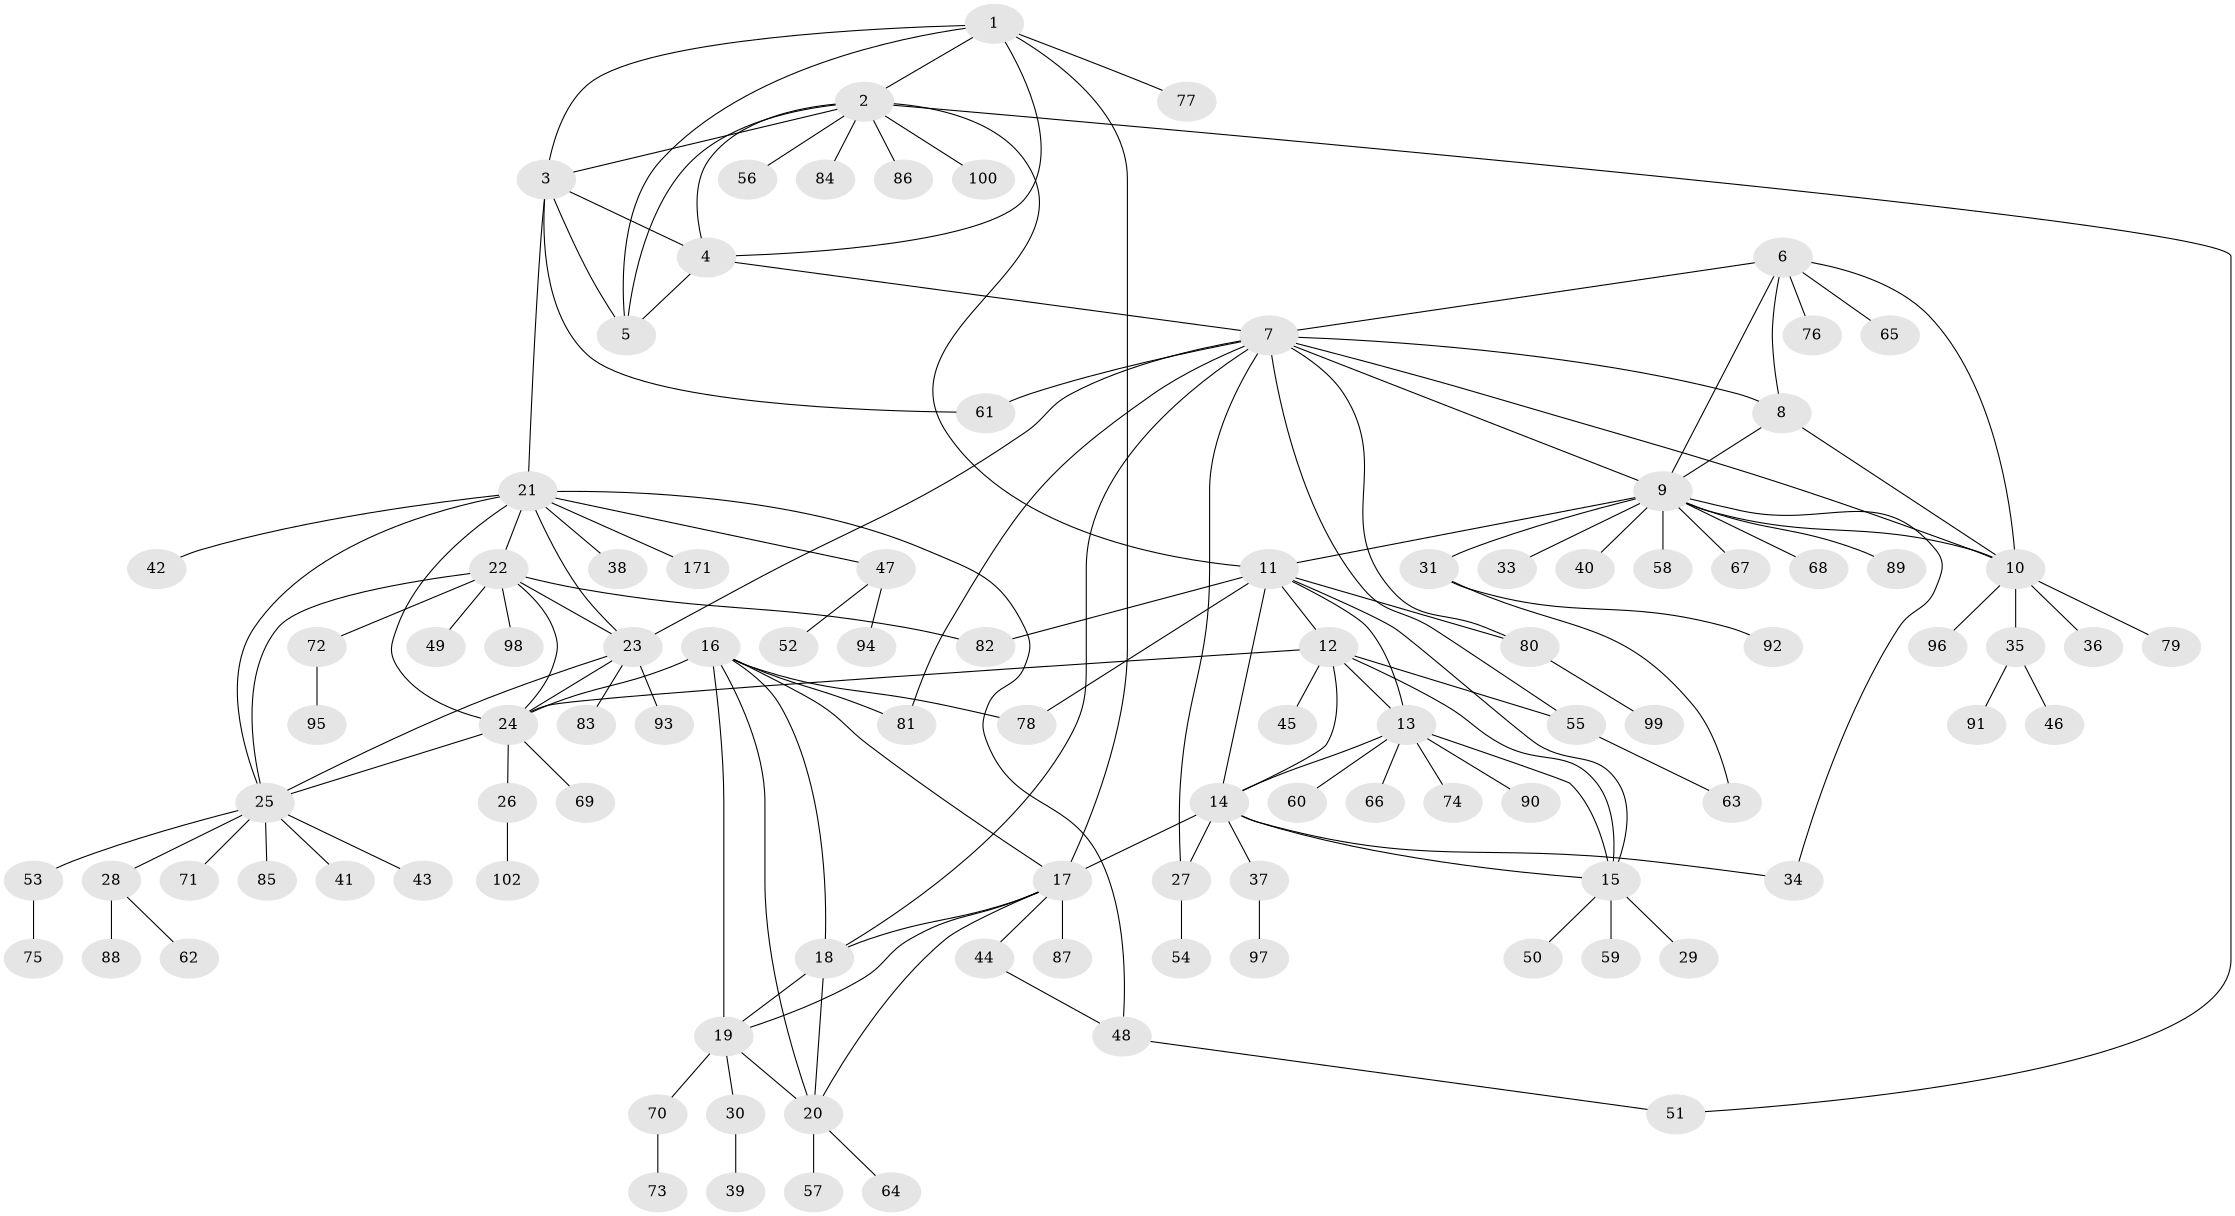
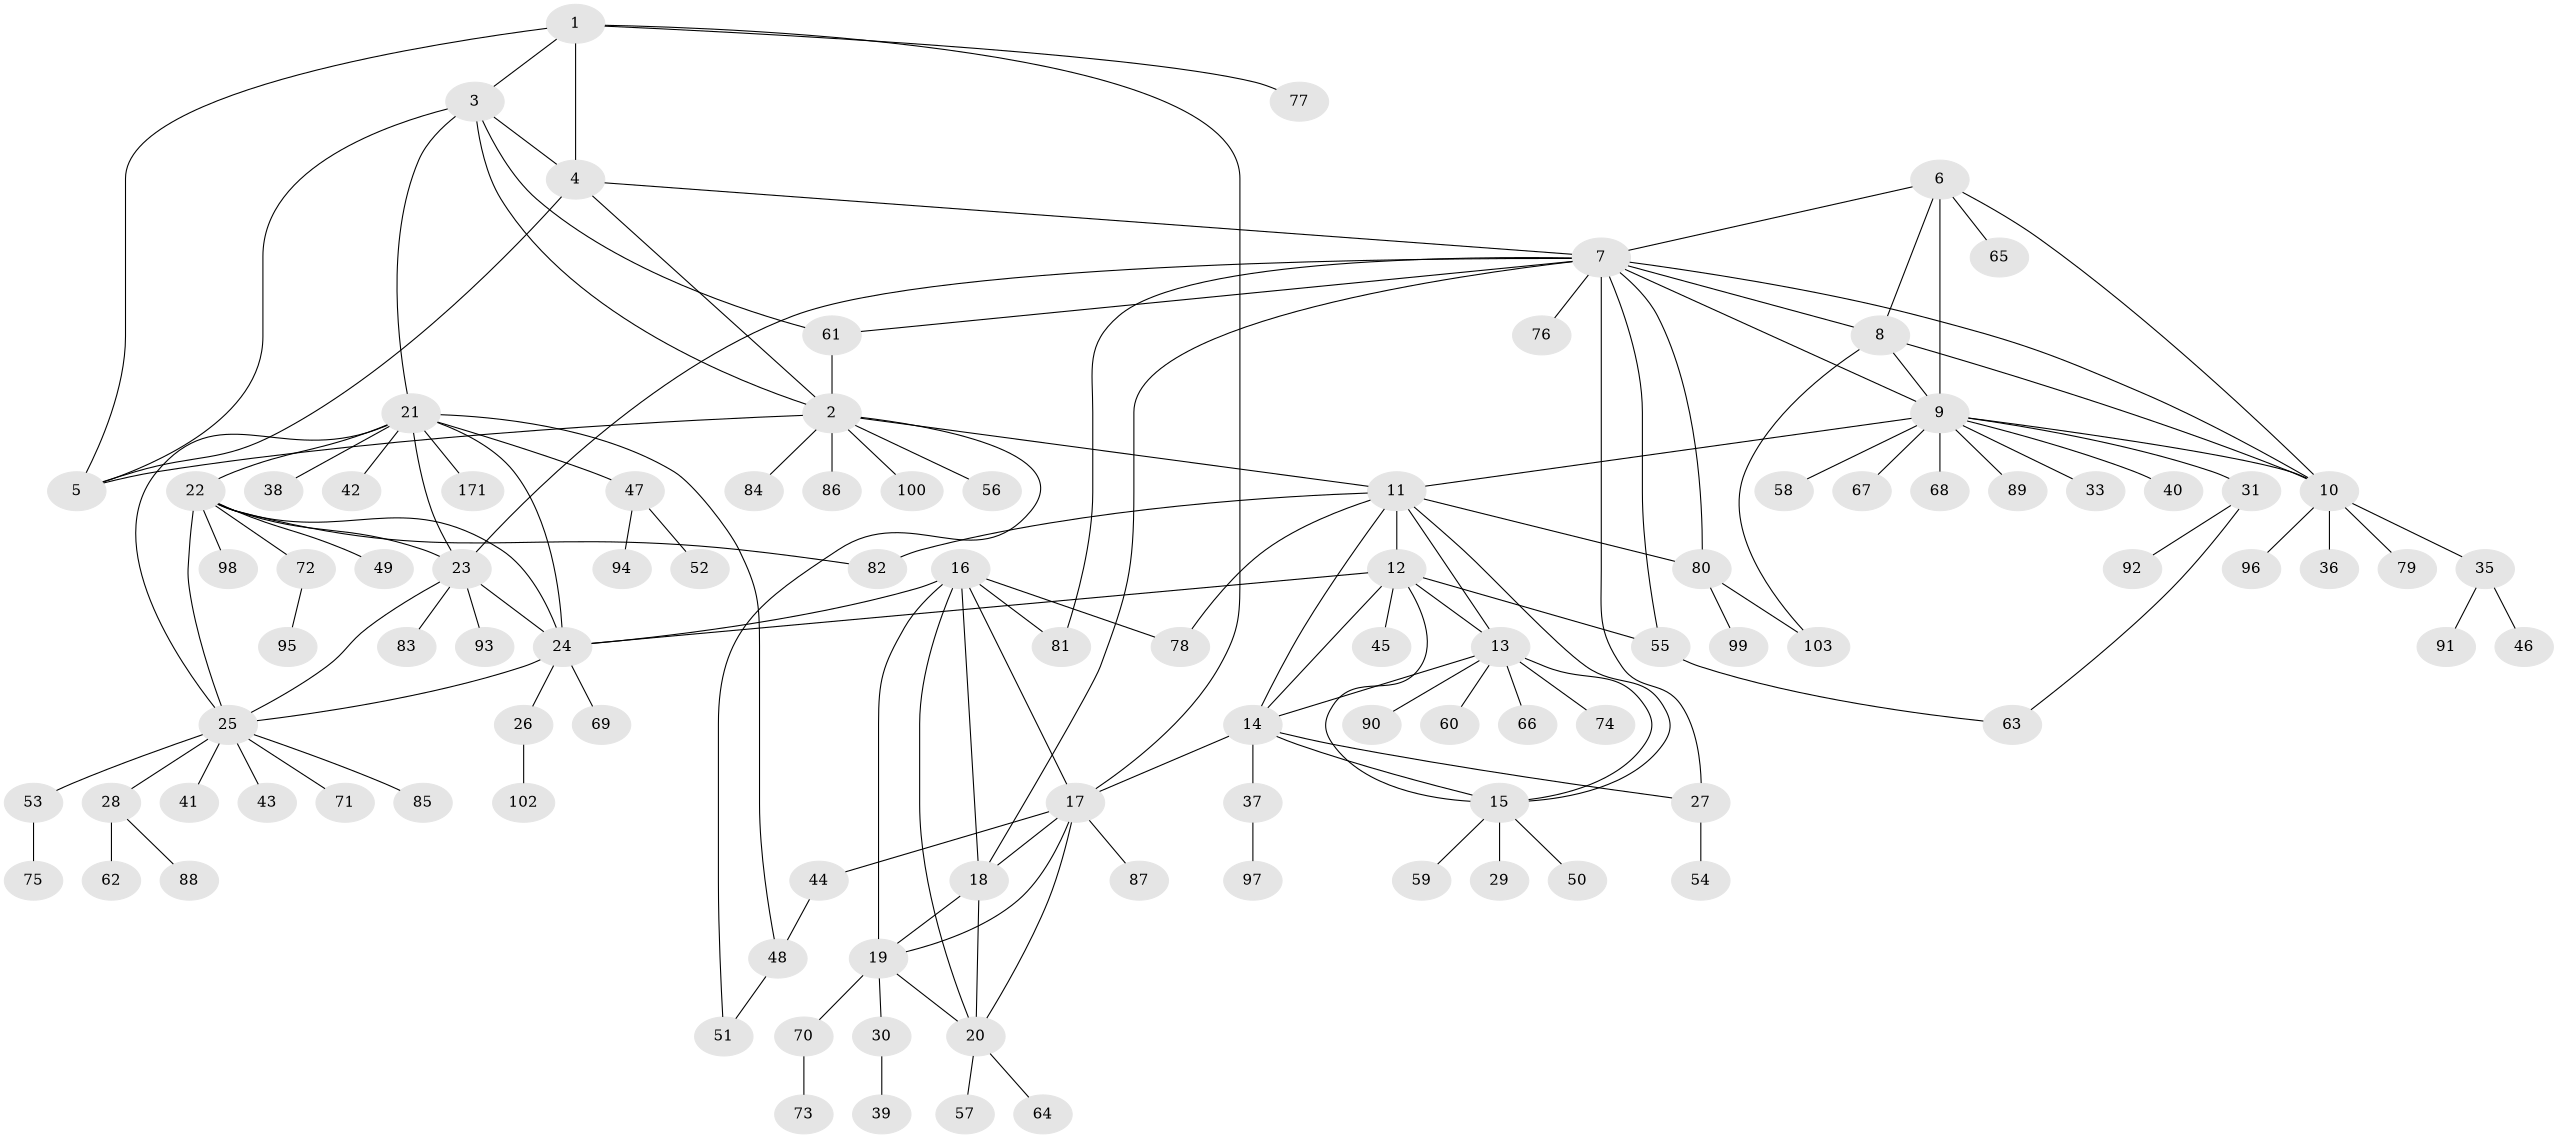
edge "1" -- "2": now "61" -- "2"
edge "6" -- "76": now "7" -- "76"
node "103": added
node "34": removed
